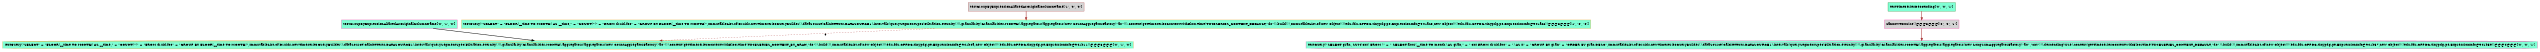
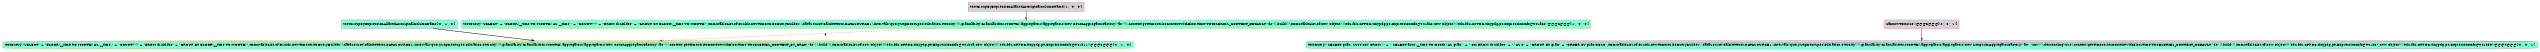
node "testTimeseriesDescending['0', '0', '1']": removed
